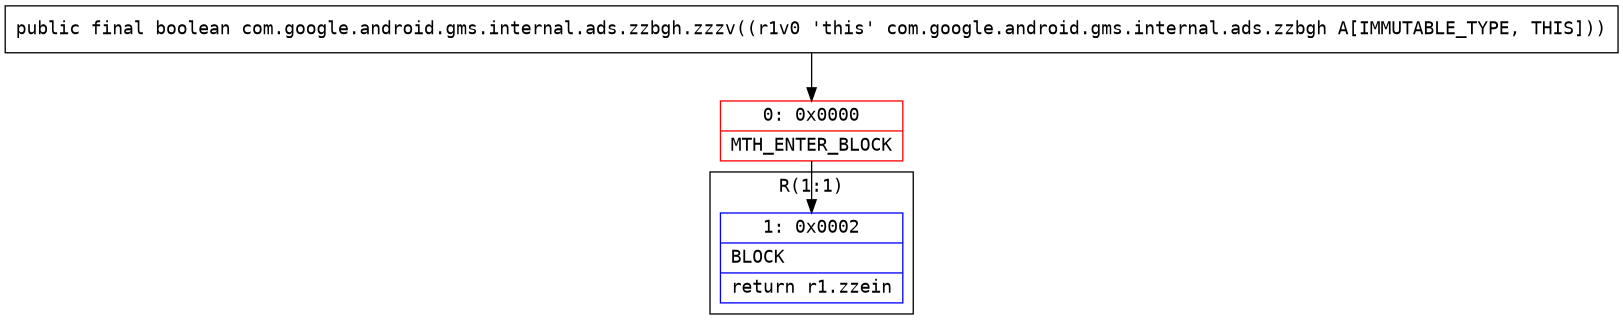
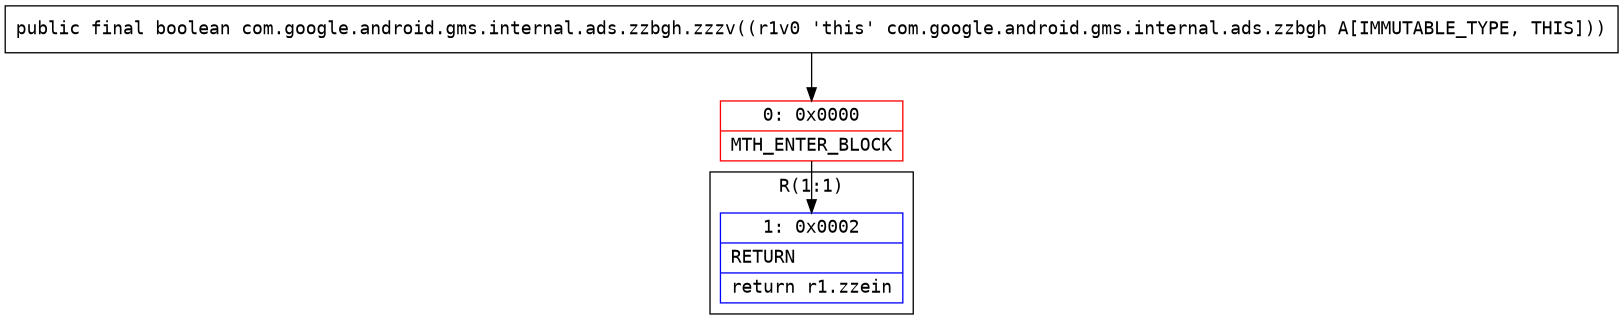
node "1: 0x0002": text "BLOCK" -> "RETURN"
